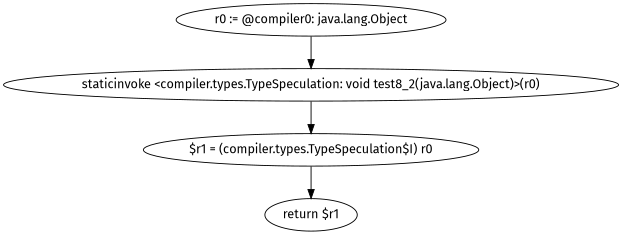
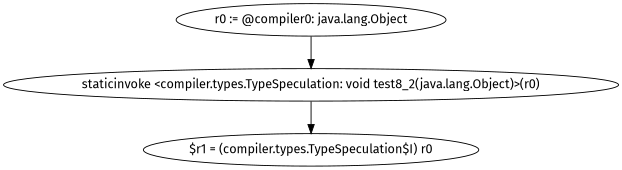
node "return $r1": removed
